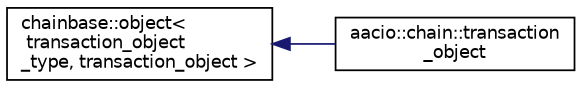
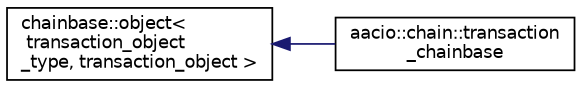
node "aacio::chain::transaction _object": label "aacio::chain::transaction _object" -> "aacio::chain::transaction _chainbase"
